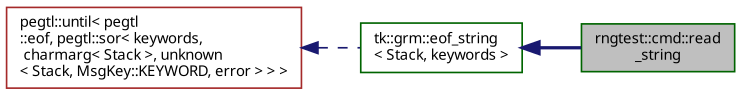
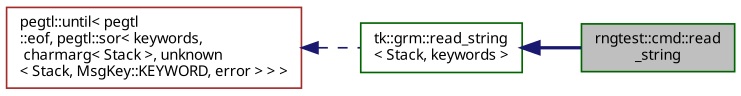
node "tk::grm::eof_string < Stack, keywords >": label "tk::grm::eof_string < Stack, keywords >" -> "tk::grm::read_string < Stack, keywords >"
